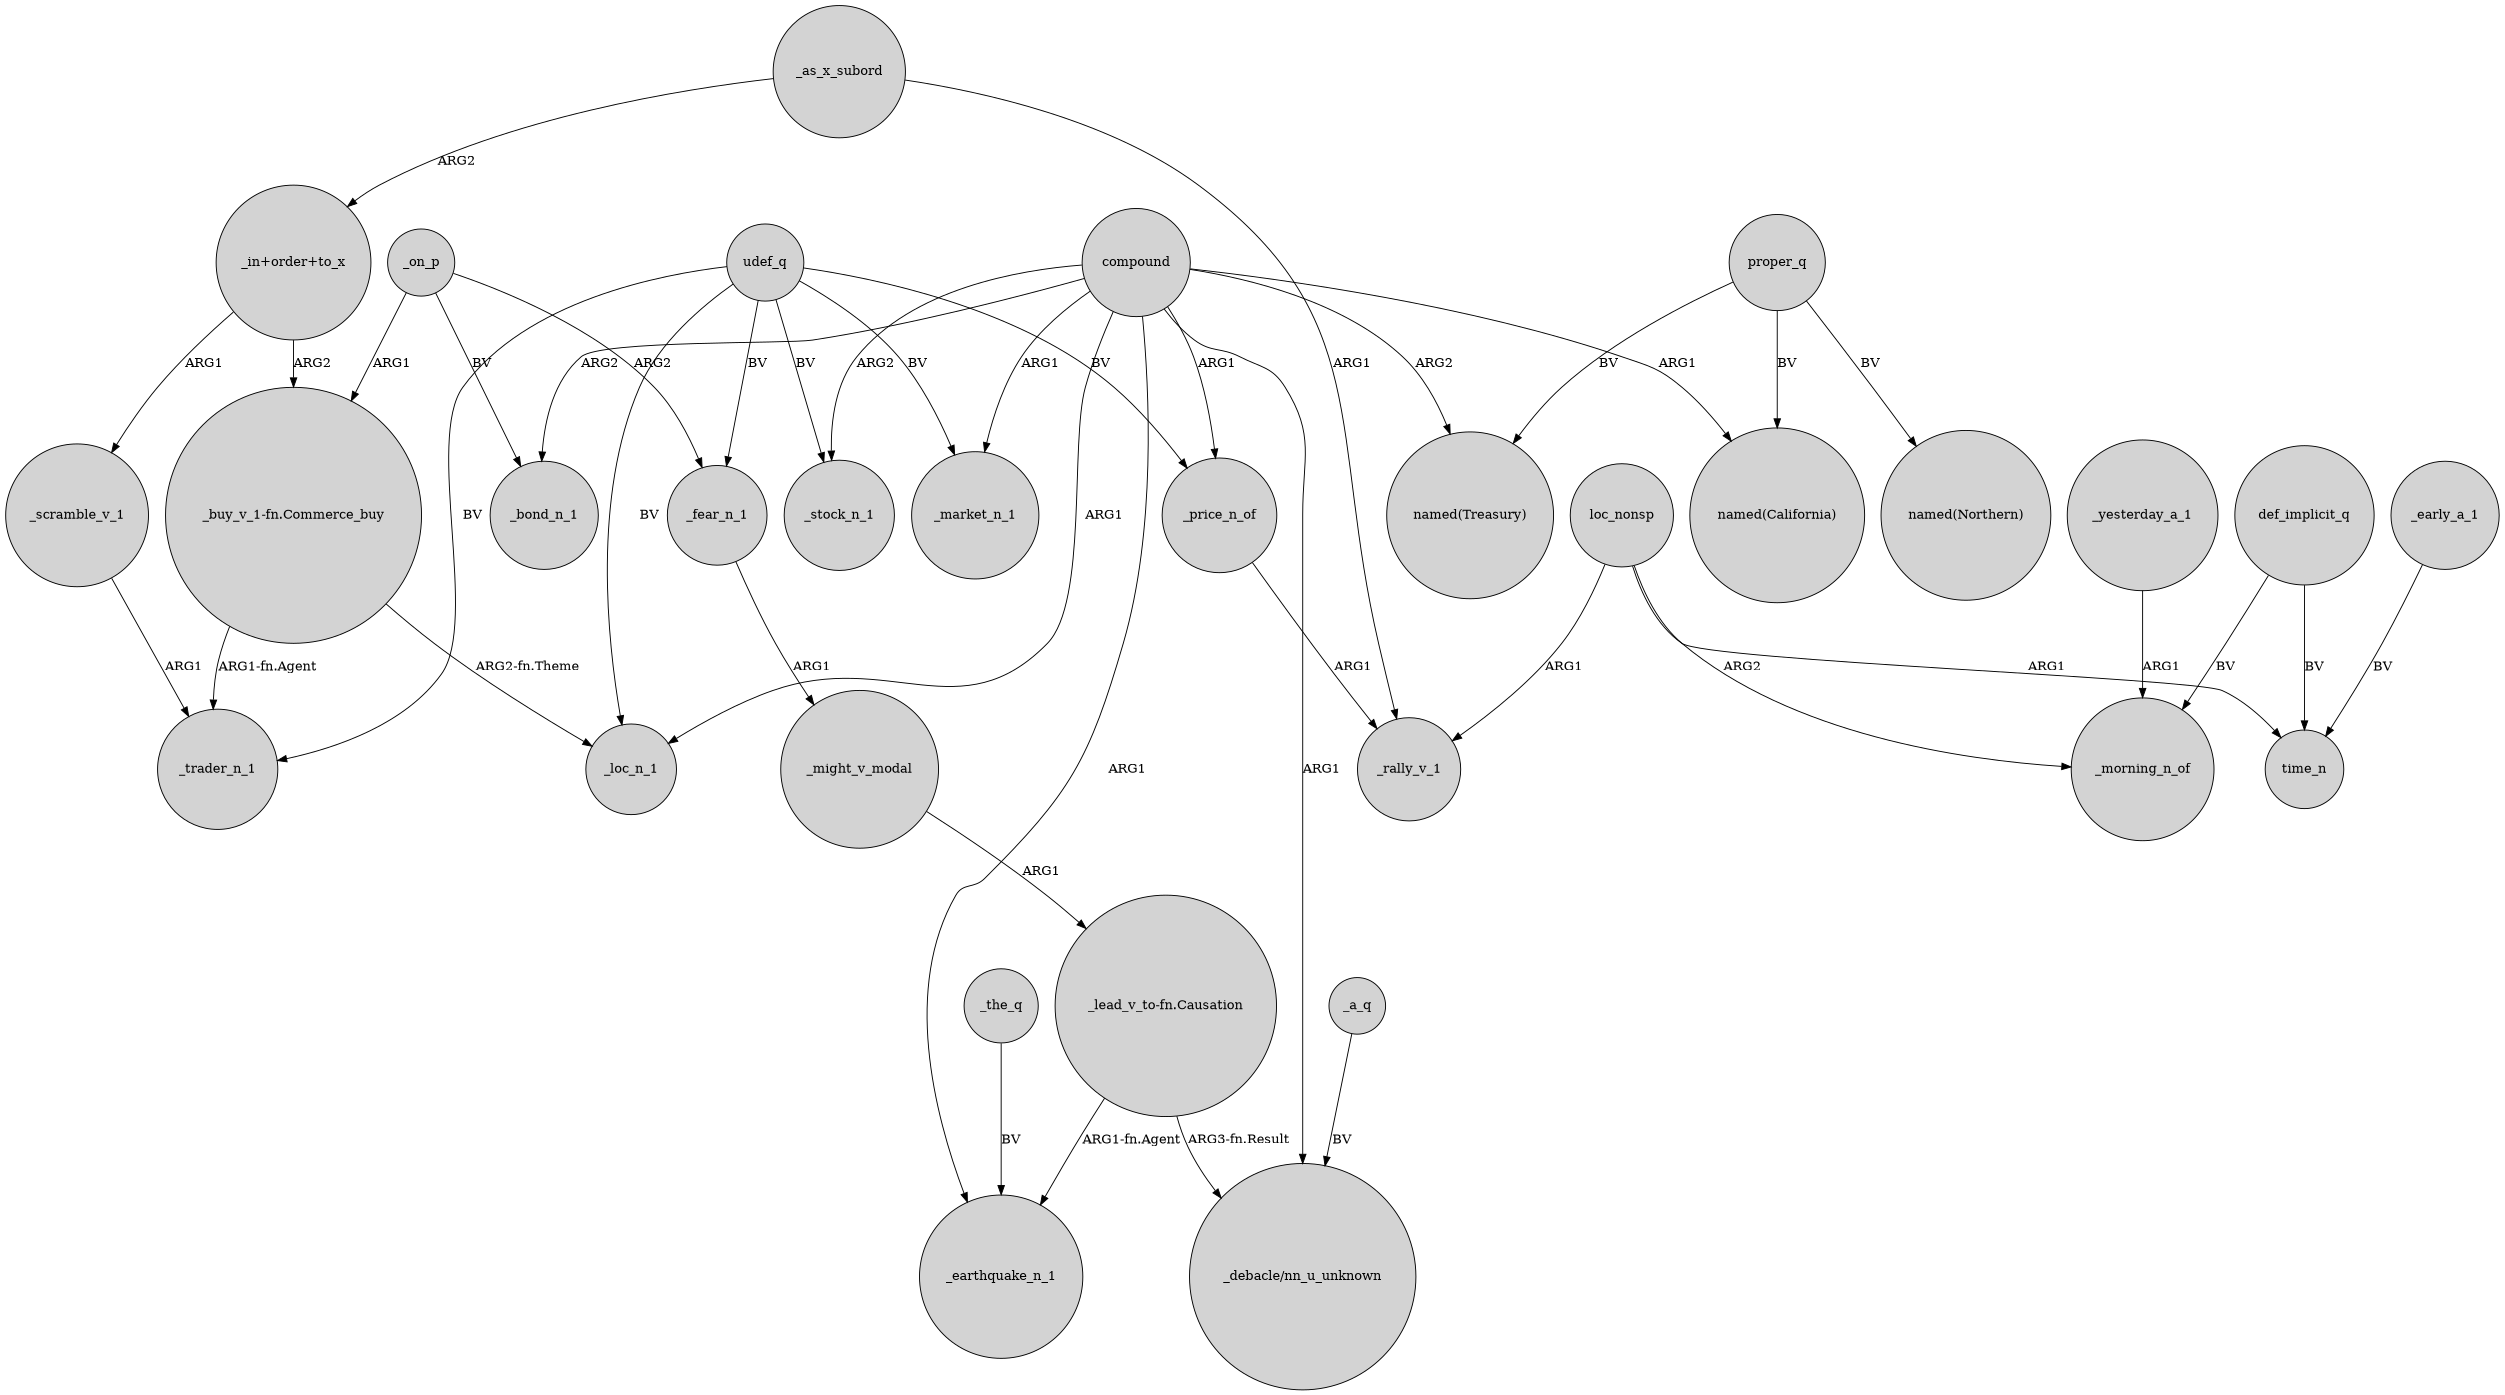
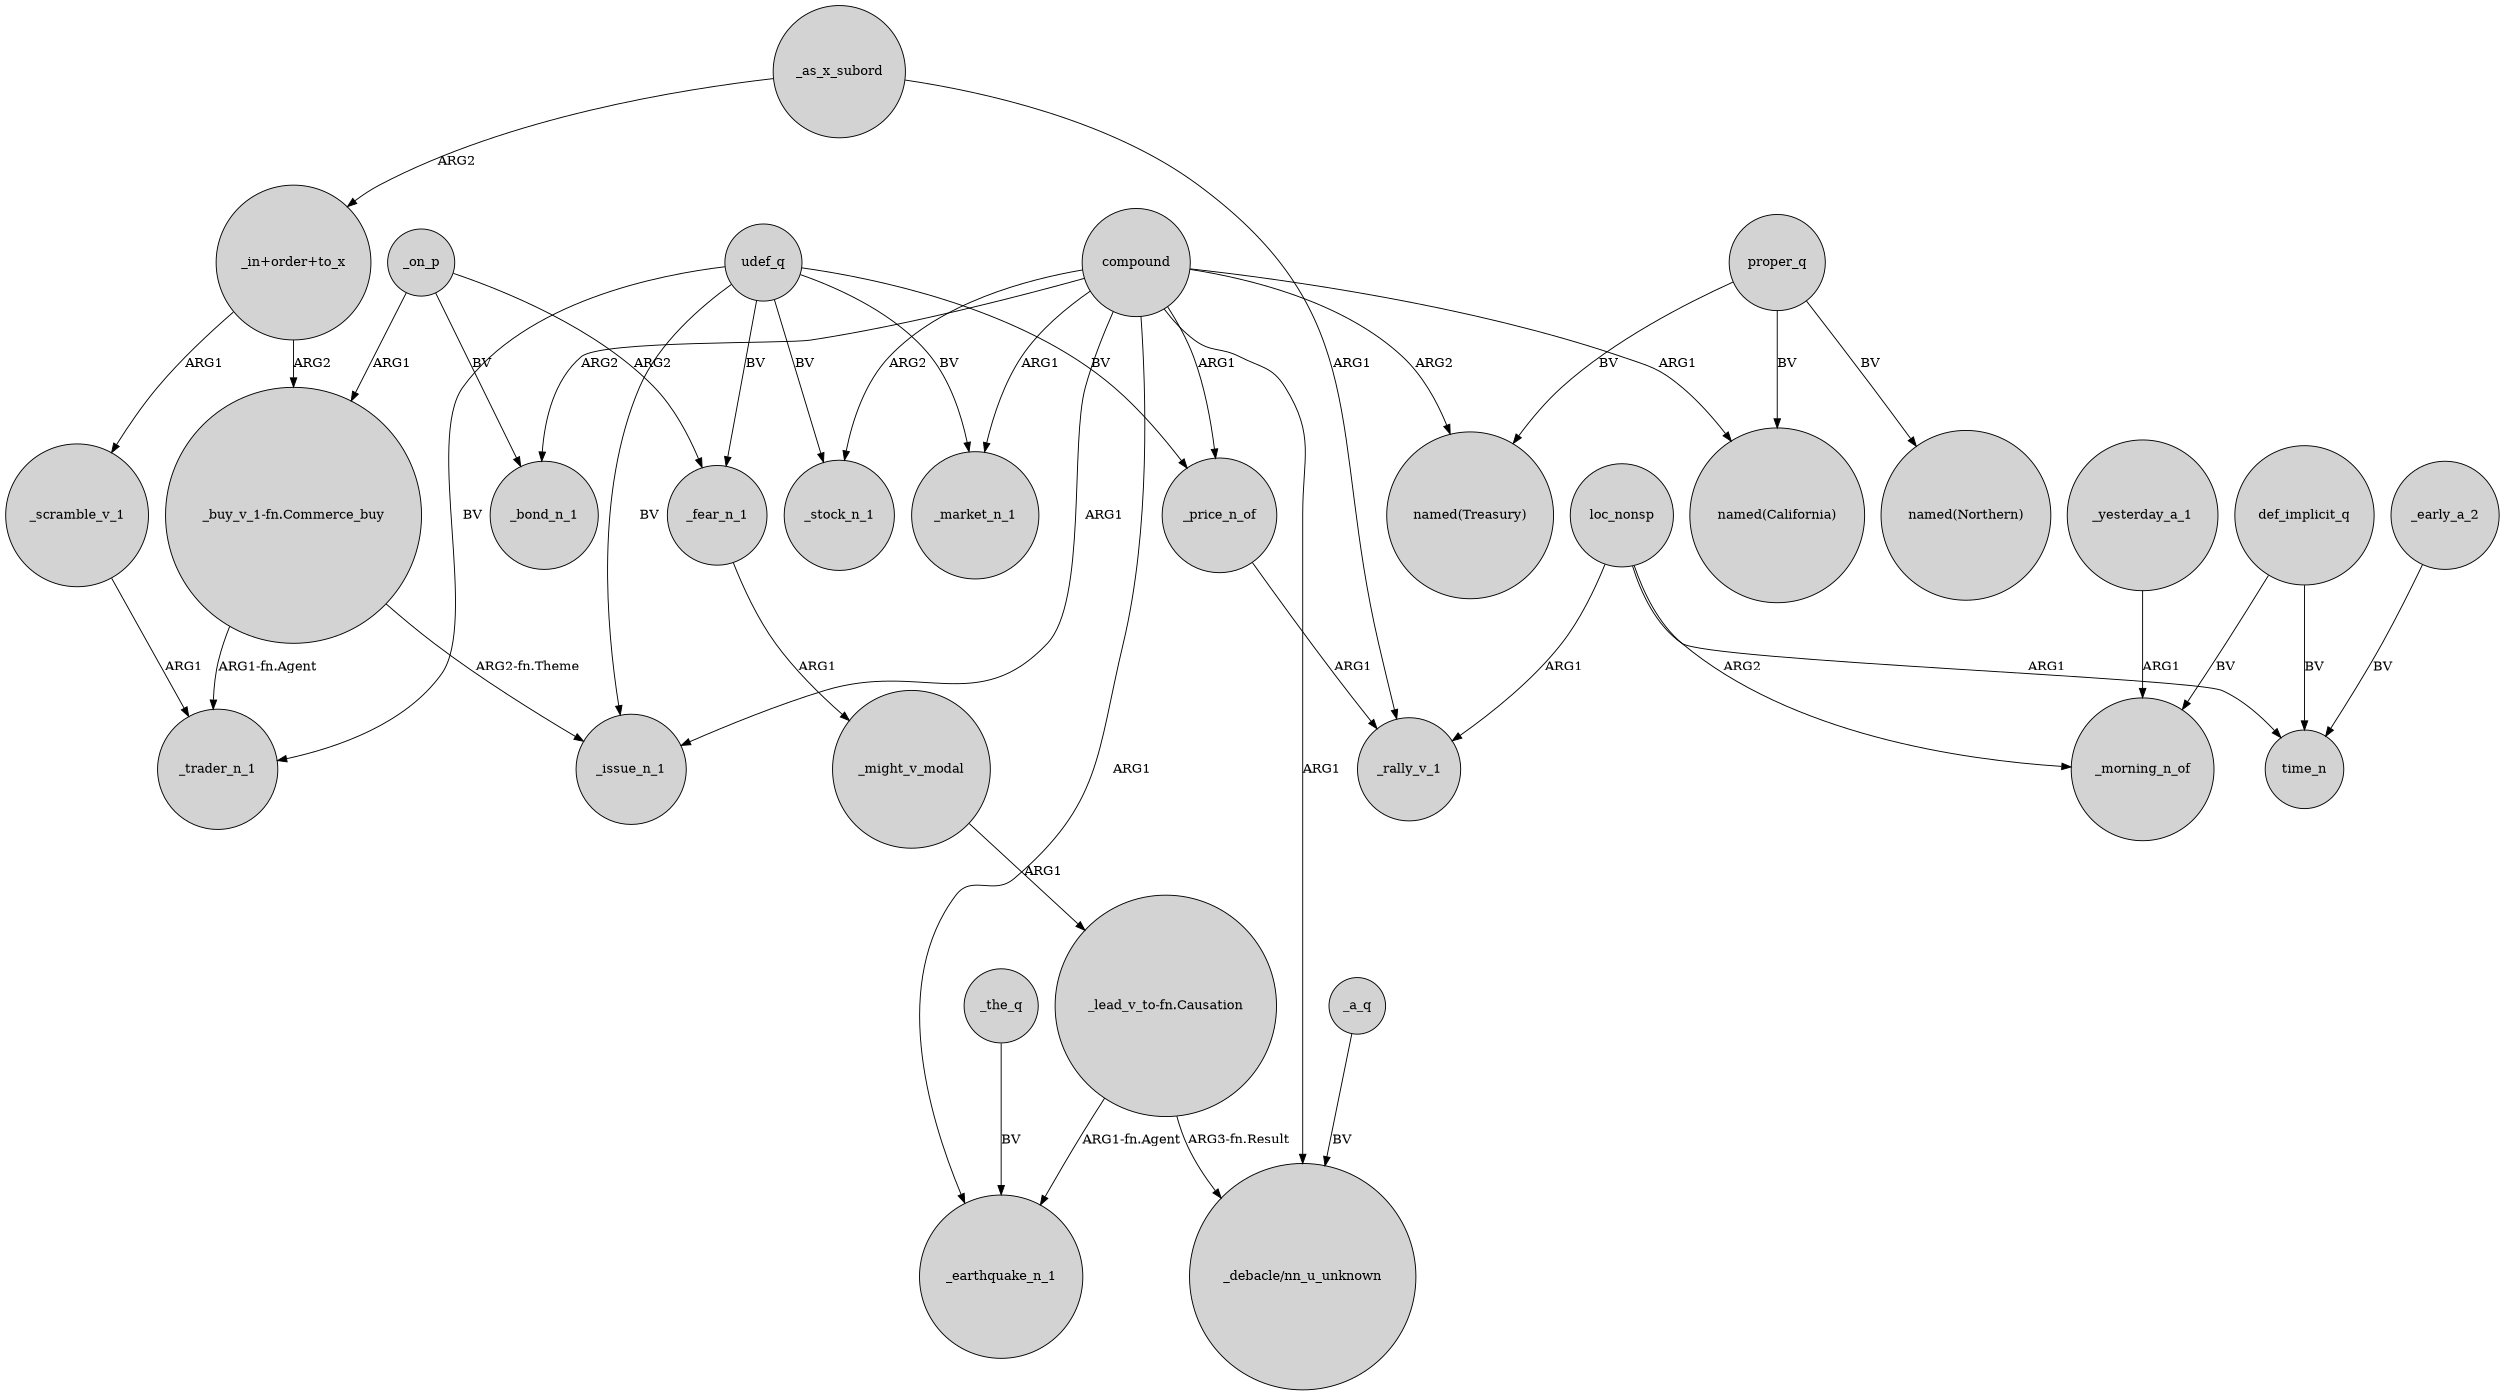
node "_early_a_1": label "_early_a_1" -> "_early_a_2"
node "_loc_n_1": label "_loc_n_1" -> "_issue_n_1"
